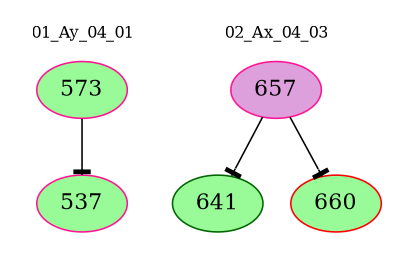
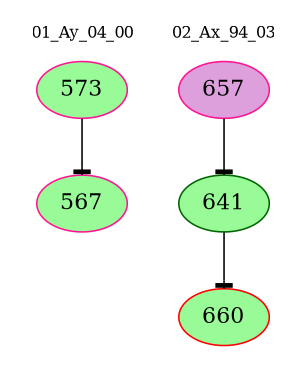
cluster "01_Ay_04_01": label "01_Ay_04_01" -> "01_Ay_04_00"
cluster "02_Ax_04_03": label "02_Ax_04_03" -> "02_Ax_94_03"
edge "657" -> "660": now "641" -> "660"
node "537": label "537" -> "567"
